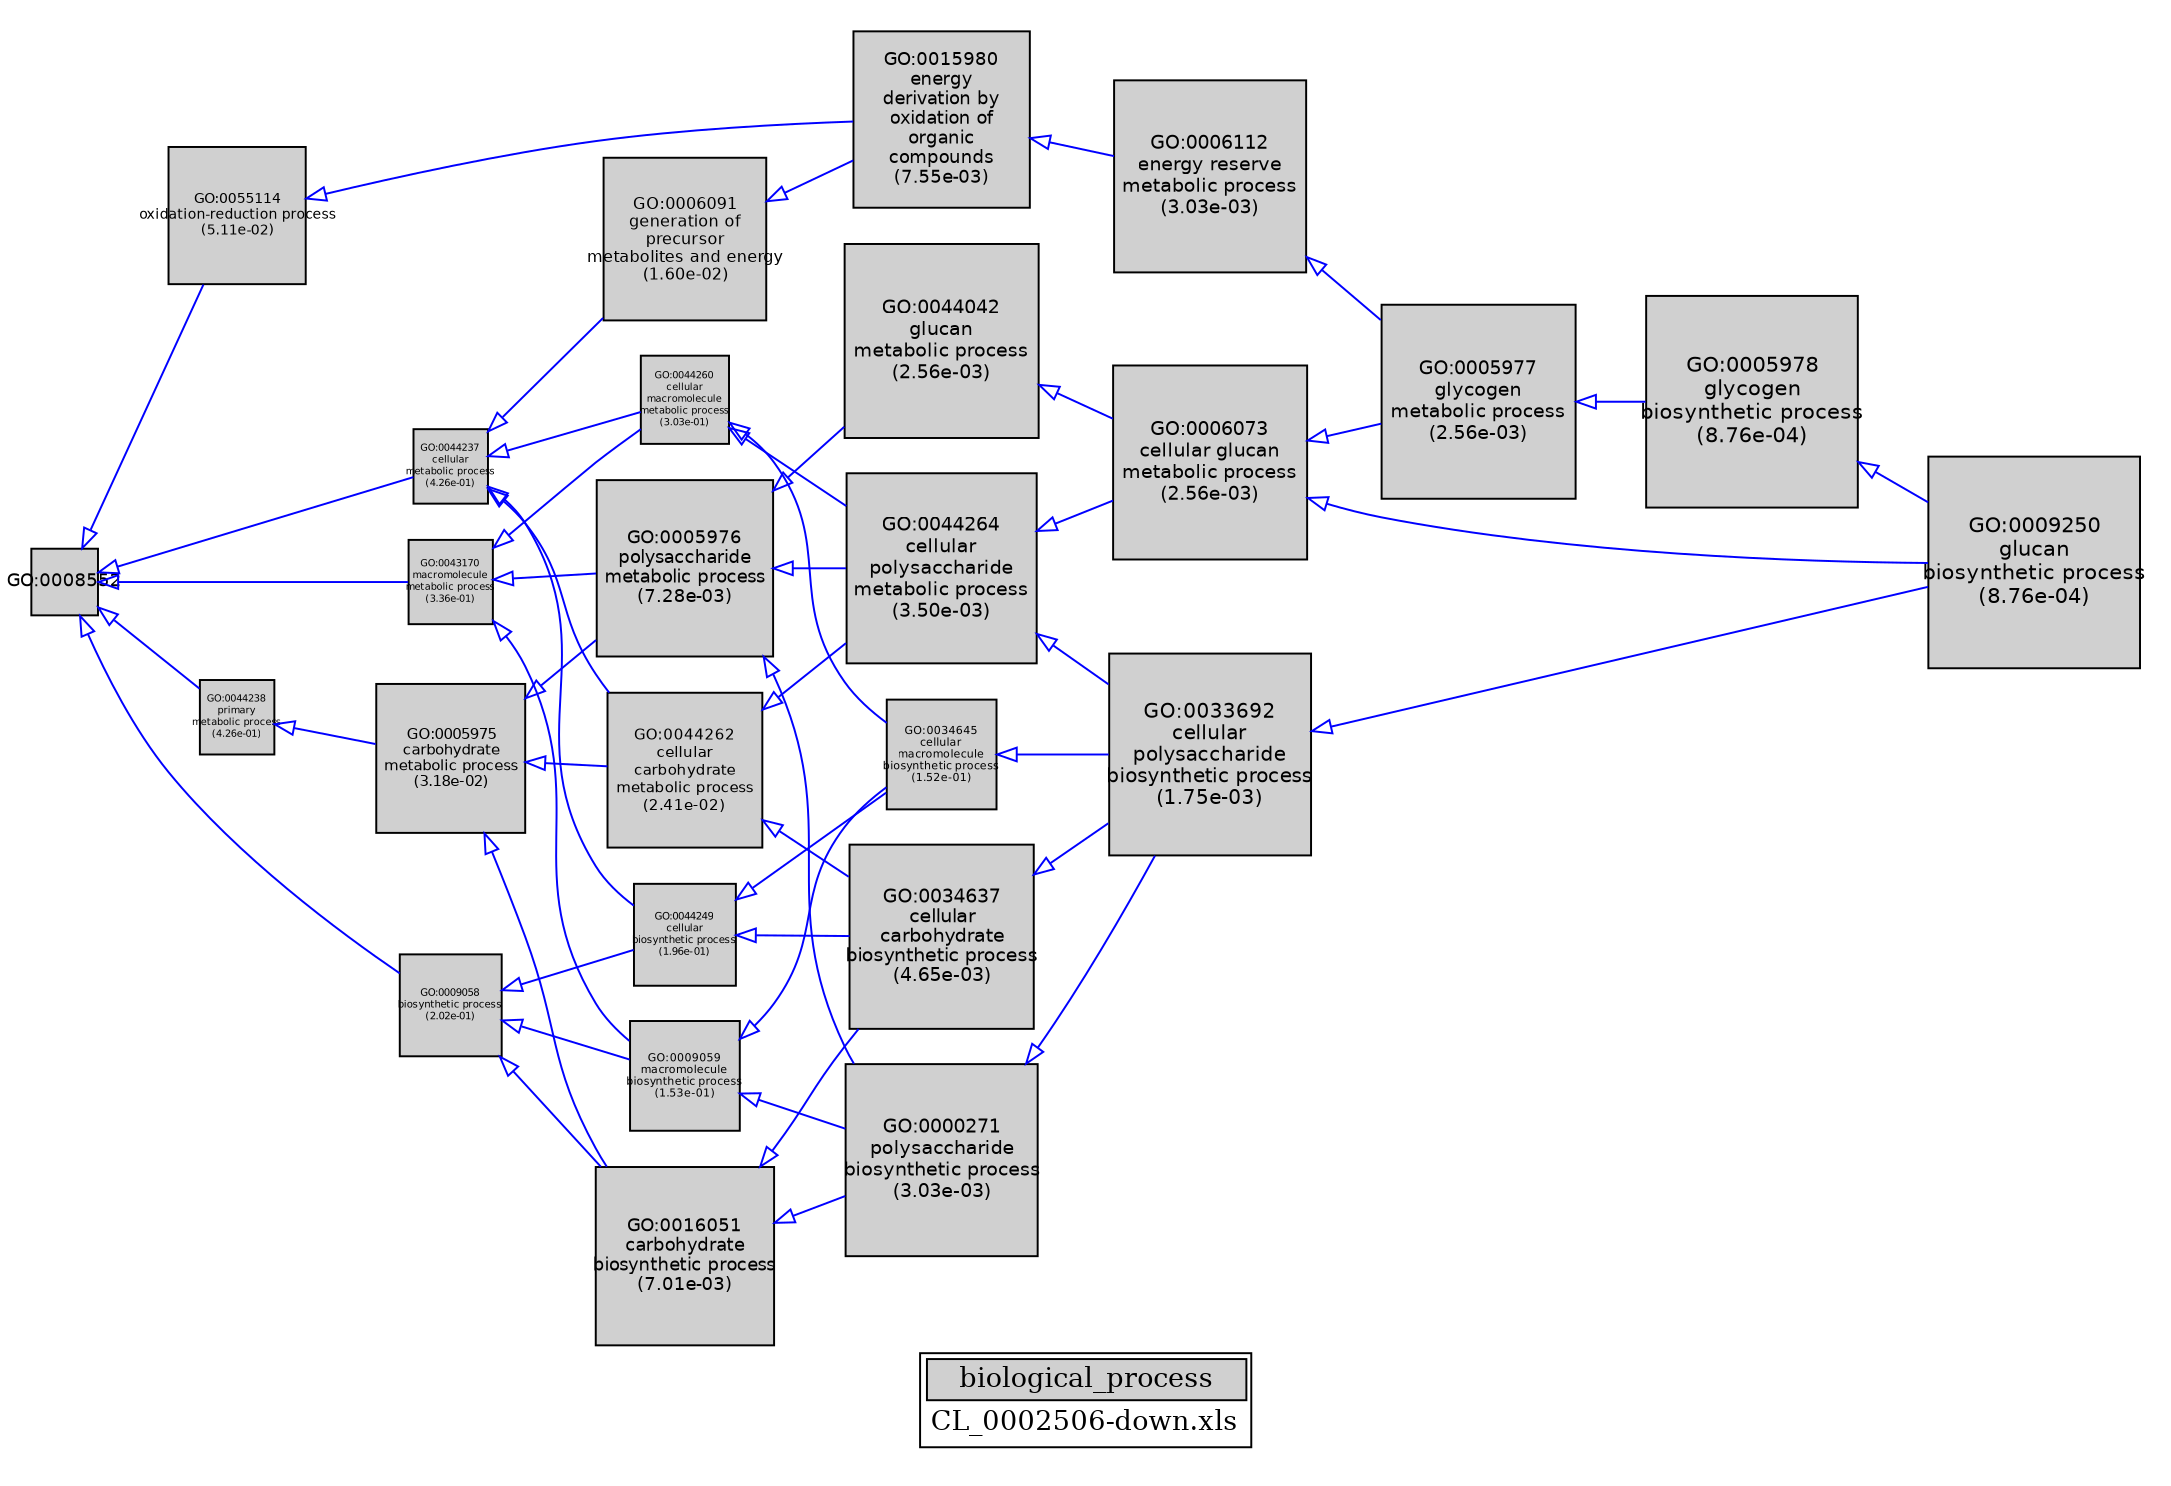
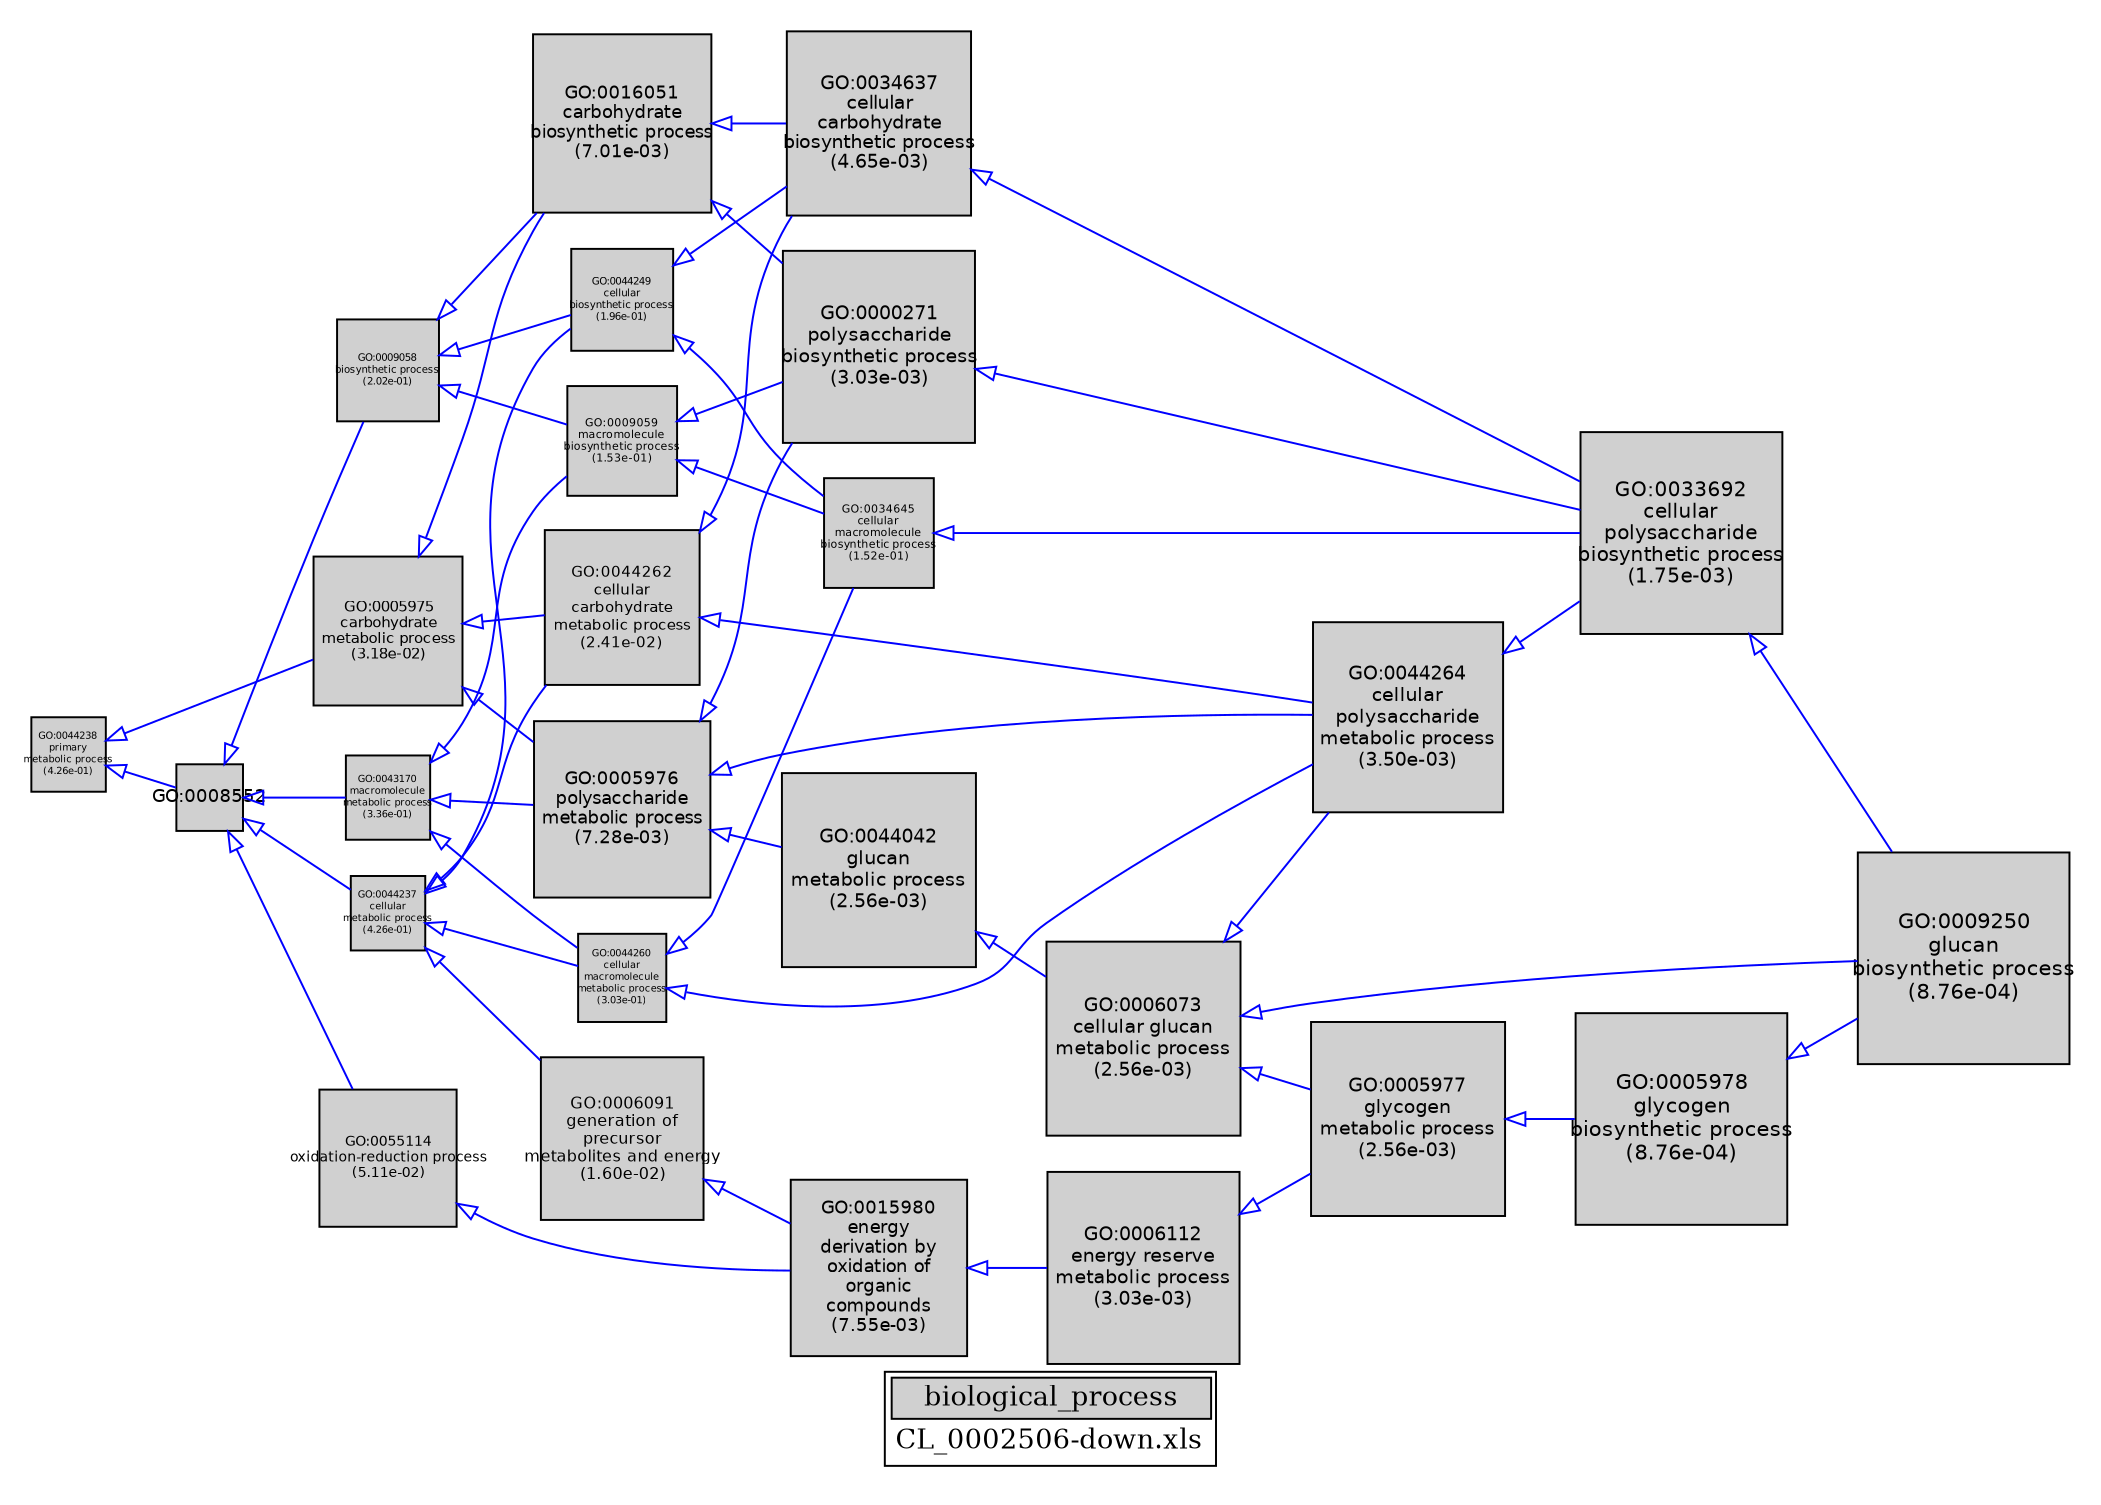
edge "GO:0006073" -> "GO:0044264": reversed
edge "GO:0044238" -> "GO:0008552": reversed
